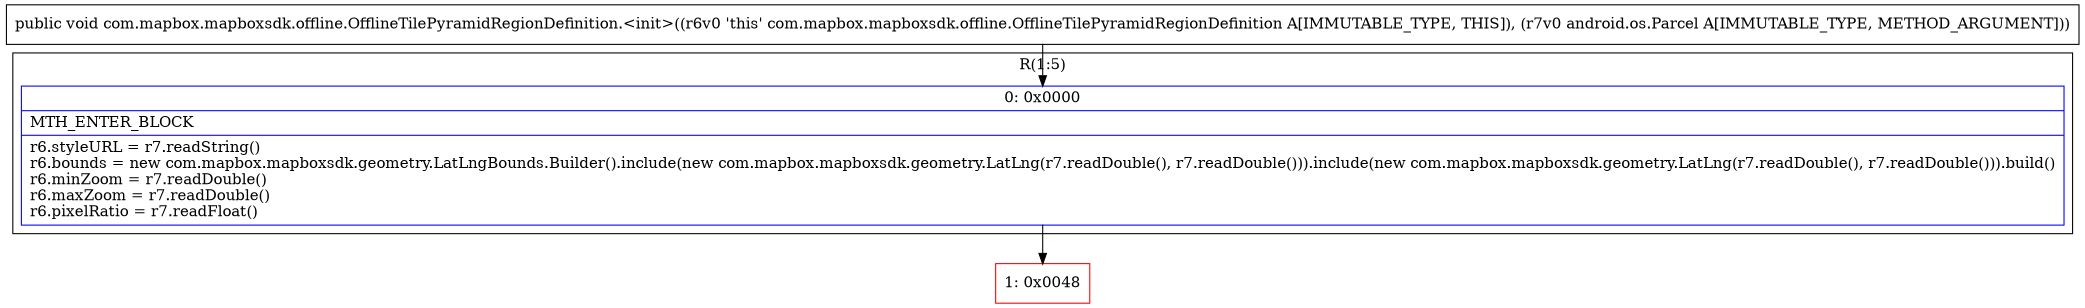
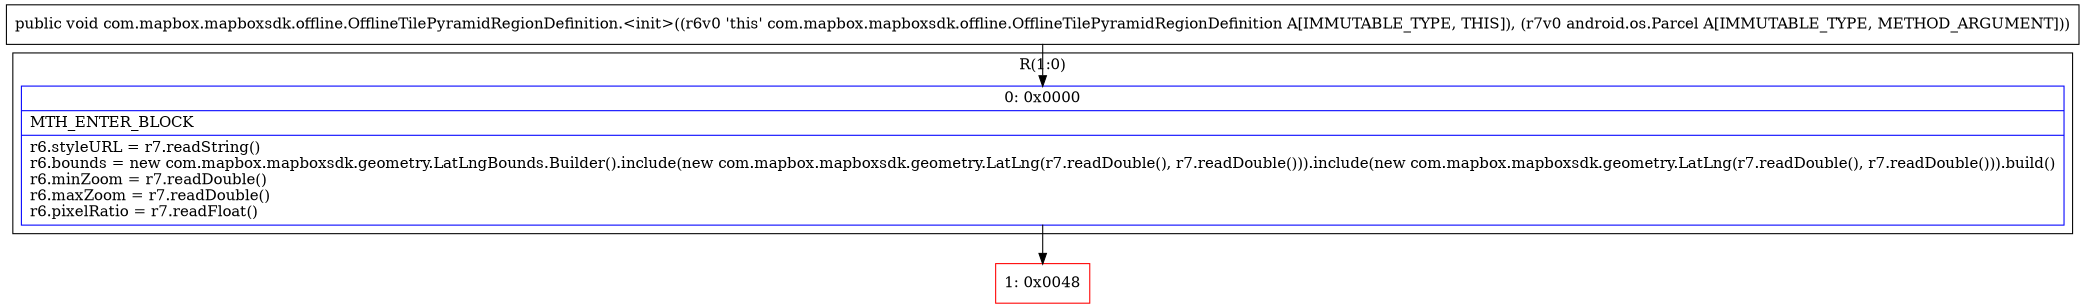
cluster "R(1:5)": label "R(1:5)" -> "R(1:0)"
